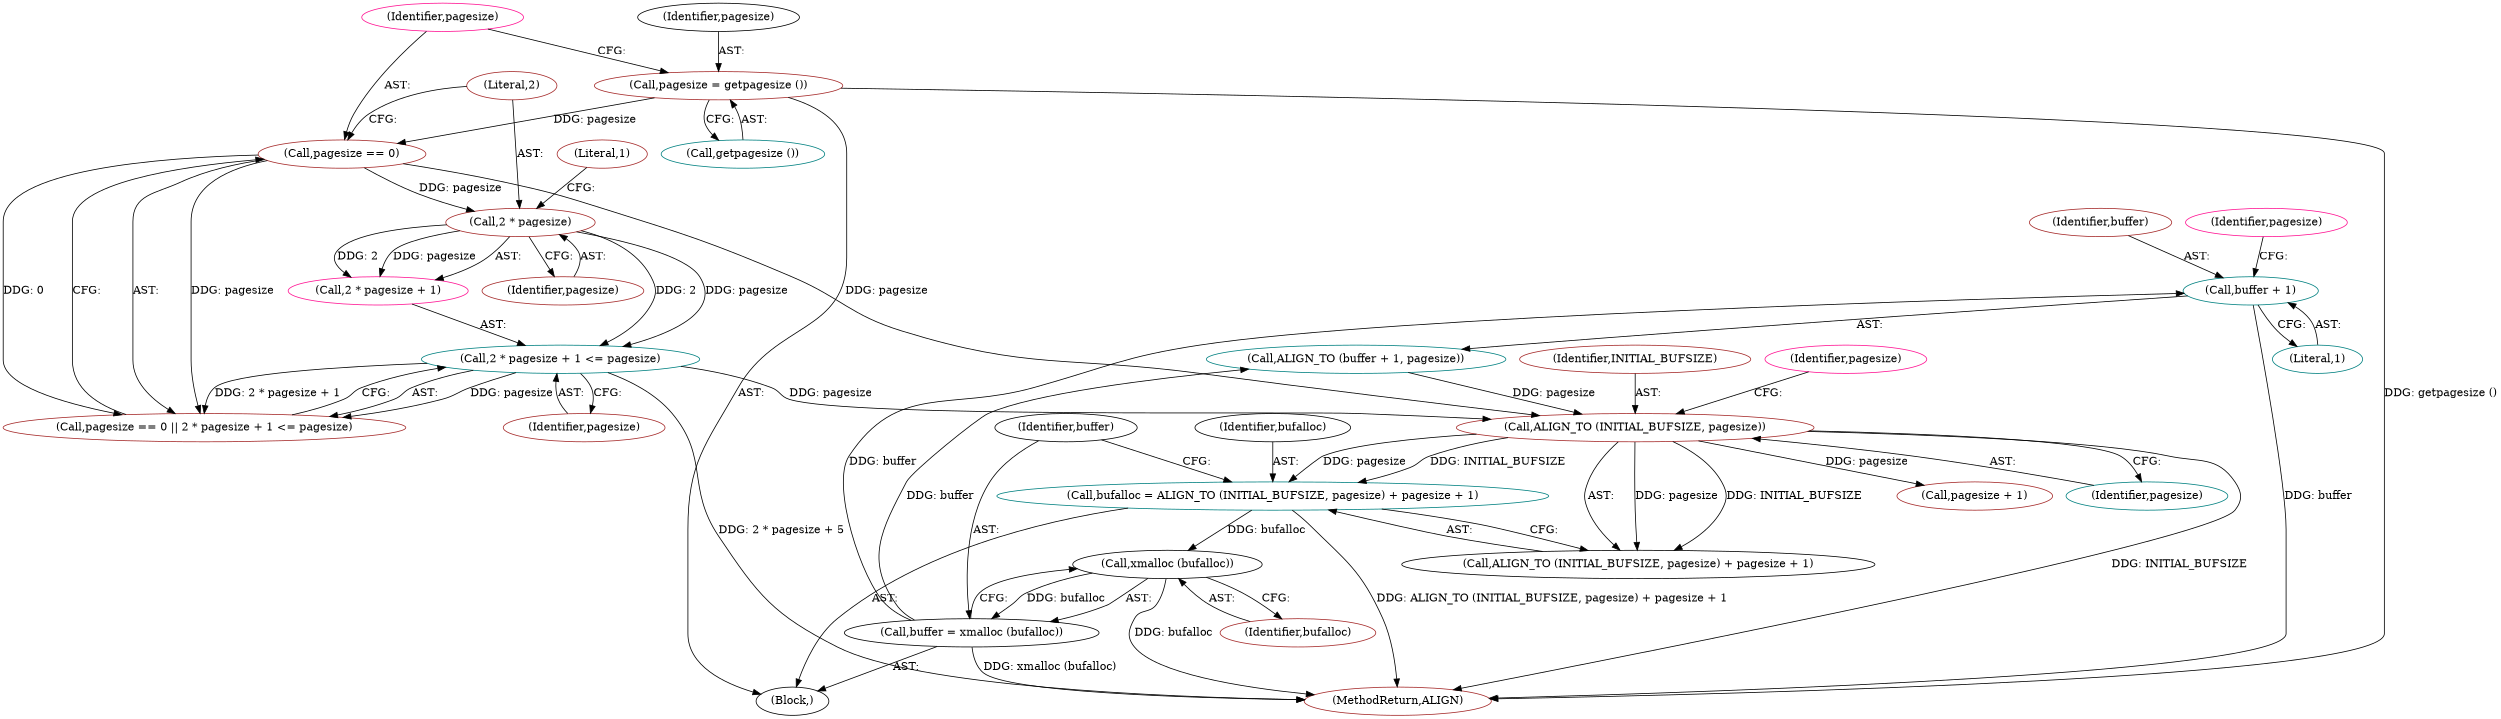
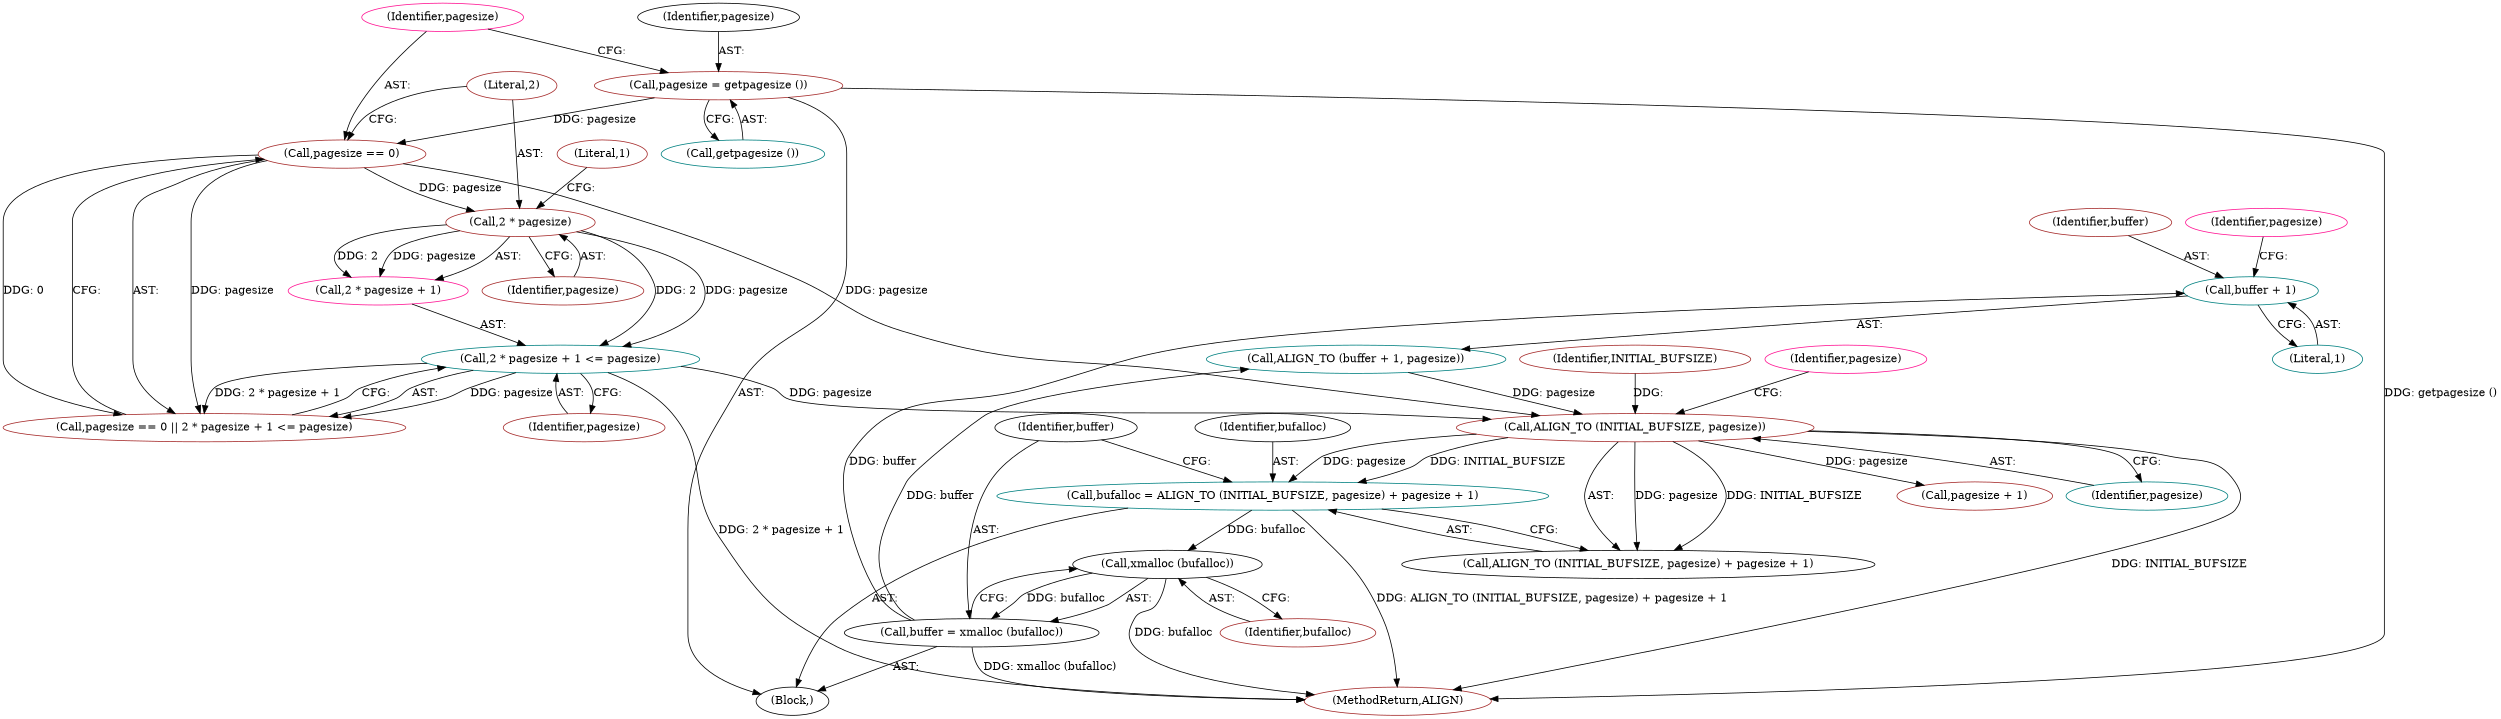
edge "(Identifier,INITIAL_BUFSIZE)" -> "(Call,ALIGN_TO (INITIAL_BUFSIZE, pagesize))": label "AST: " -> "DDG: "
edge "(Call,2 * pagesize + 1 <= pagesize)" -> "(MethodReturn,ALIGN)": label "DDG: 2 * pagesize + 5" -> "DDG: 2 * pagesize + 1"
edge "(Call,buffer + 1)" -> "(MethodReturn,ALIGN)": removed, label "DDG: buffer"
